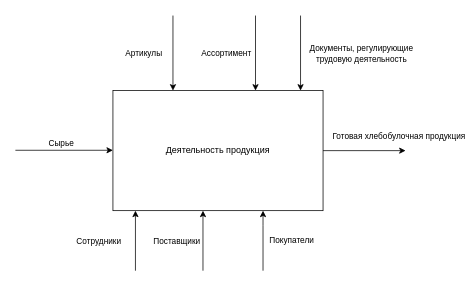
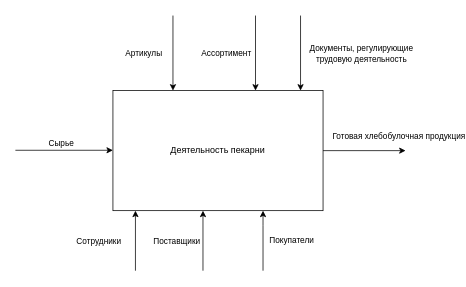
node "Деятельность продукция": label "Деятельность продукция" -> "Деятельность пекарни"
